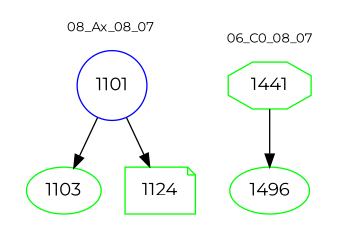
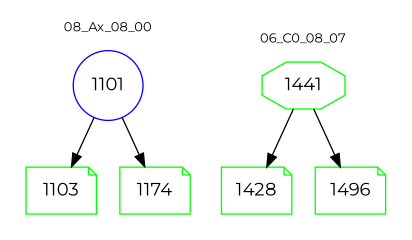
cluster "08_Ax_08_07": label "08_Ax_08_07" -> "08_Ax_08_00"
node "1103": shape ellipse -> note
node "1124": label "1124" -> "1174"
node "1428": added
node "1496": shape ellipse -> note
